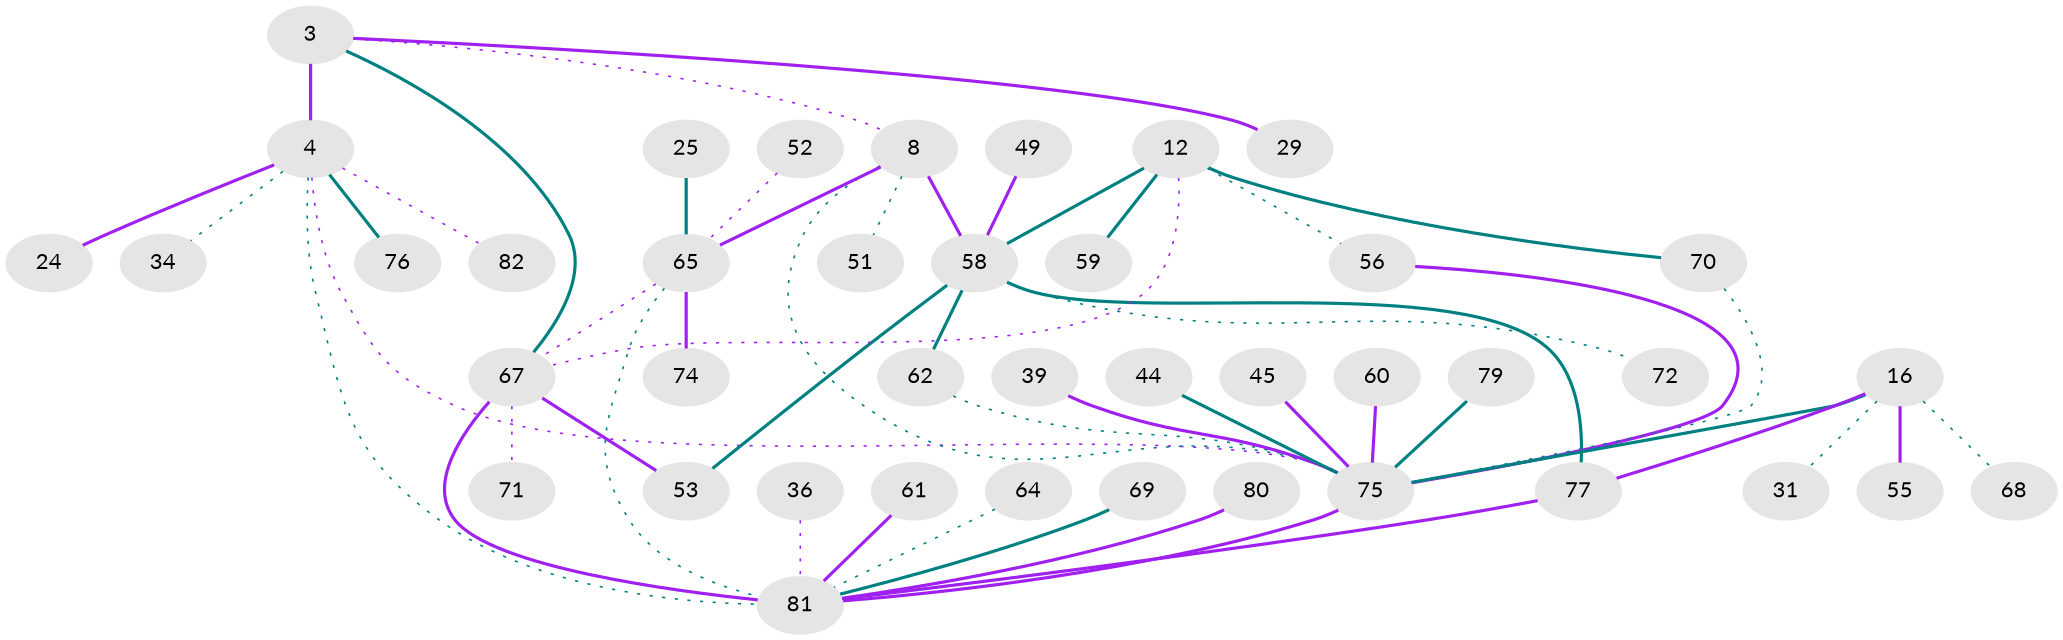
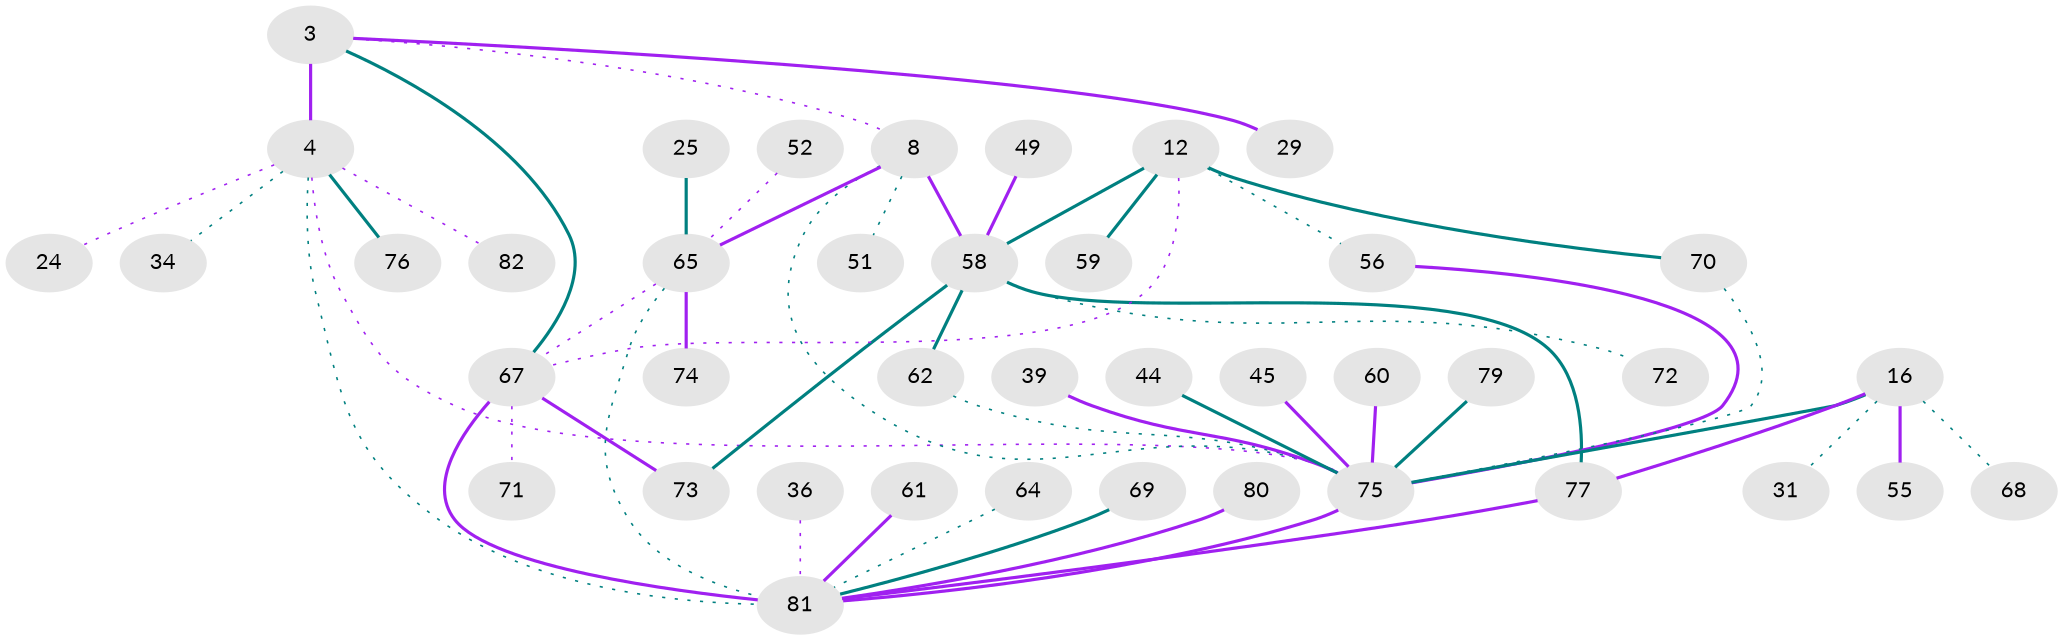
edge "4" -- "24": style bold -> dotted
node "53": label "53" -> "73"
